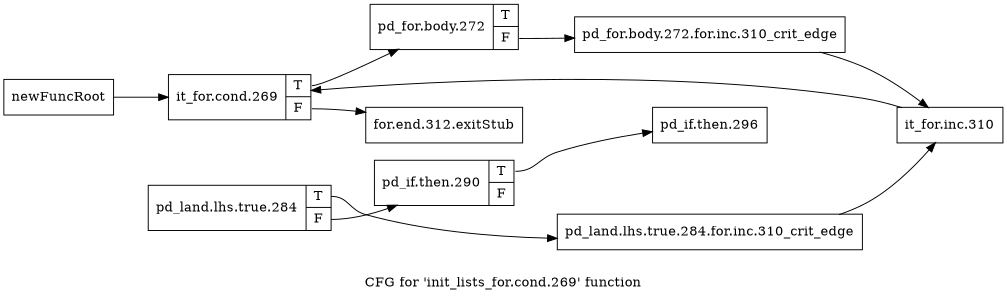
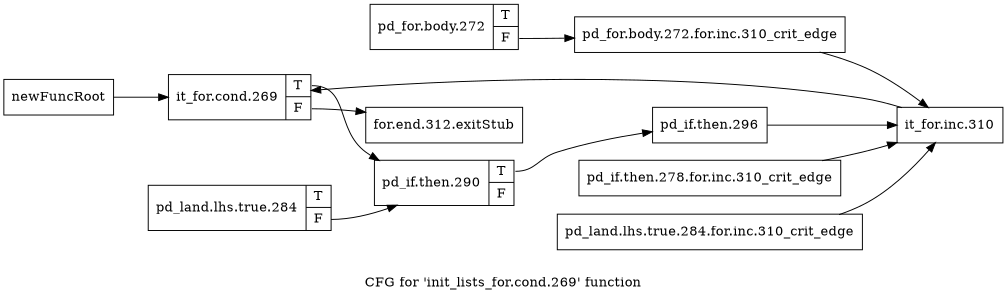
edge "it_for.cond.269" -> "pd_for.body.272": now "it_for.cond.269" -> "pd_if.then.290"
edge "pd_if.then.296" -> "it_for.inc.310": added
node "pd_if.then.278.for.inc.310_crit_edge": added
edge "pd_land.lhs.true.284" -> "pd_land.lhs.true.284.for.inc.310_crit_edge": removed
